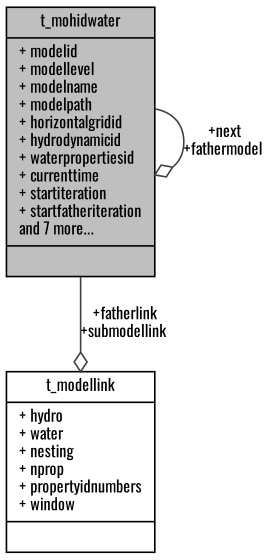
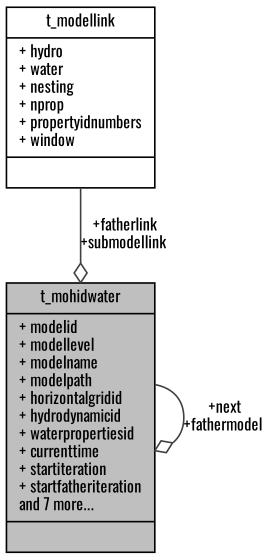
edge "t_mohidwater" -> "t_modellink": reversed
